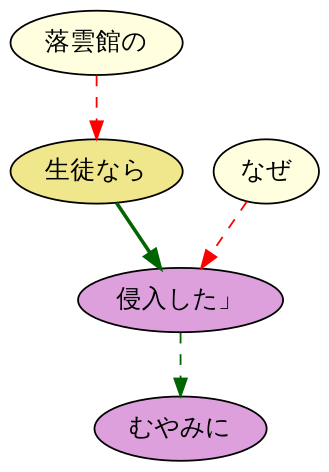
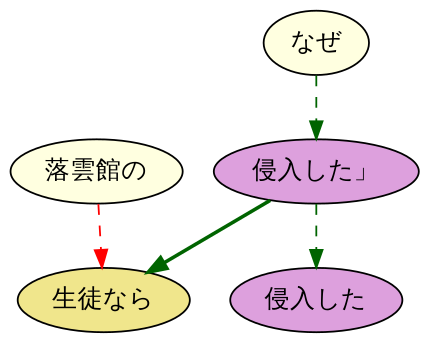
edge "なぜ" -> "侵入した」": color red -> darkgreen
edge "生徒なら" -> "侵入した」": reversed
node "むやみに": label "むやみに" -> "侵入した"
